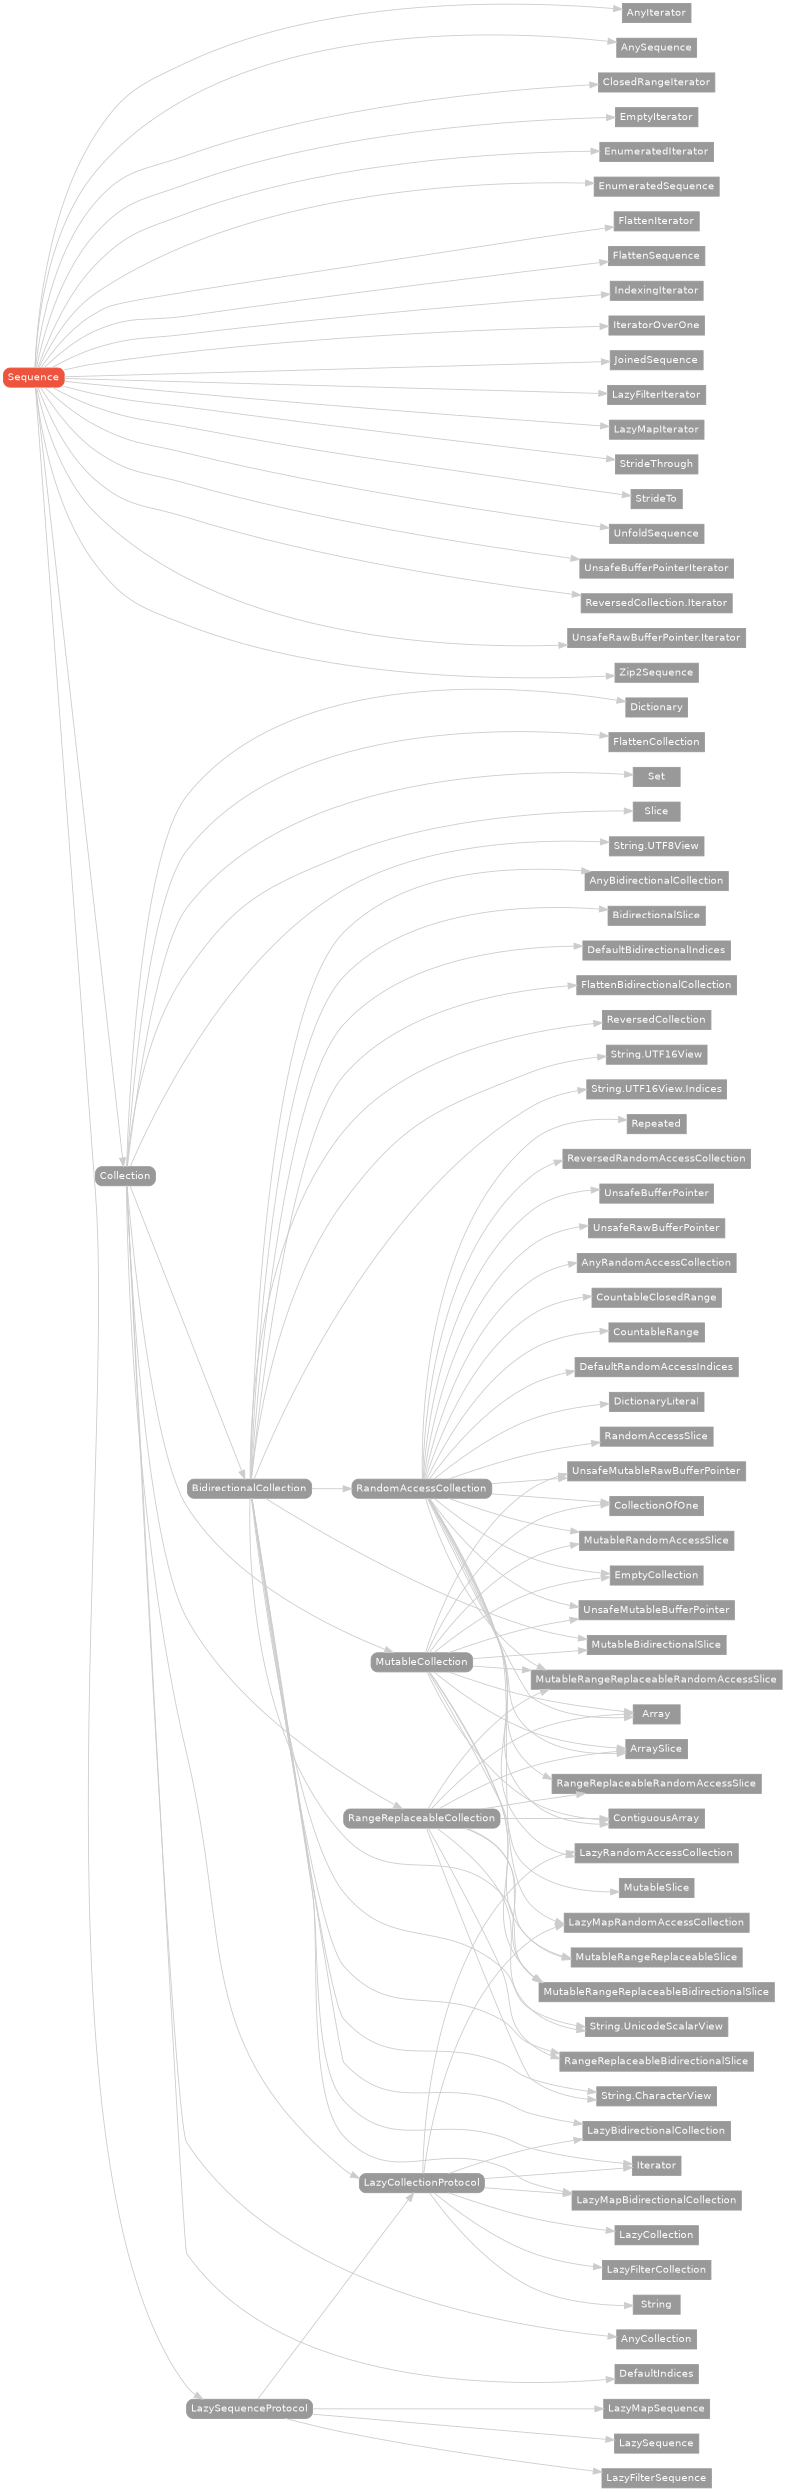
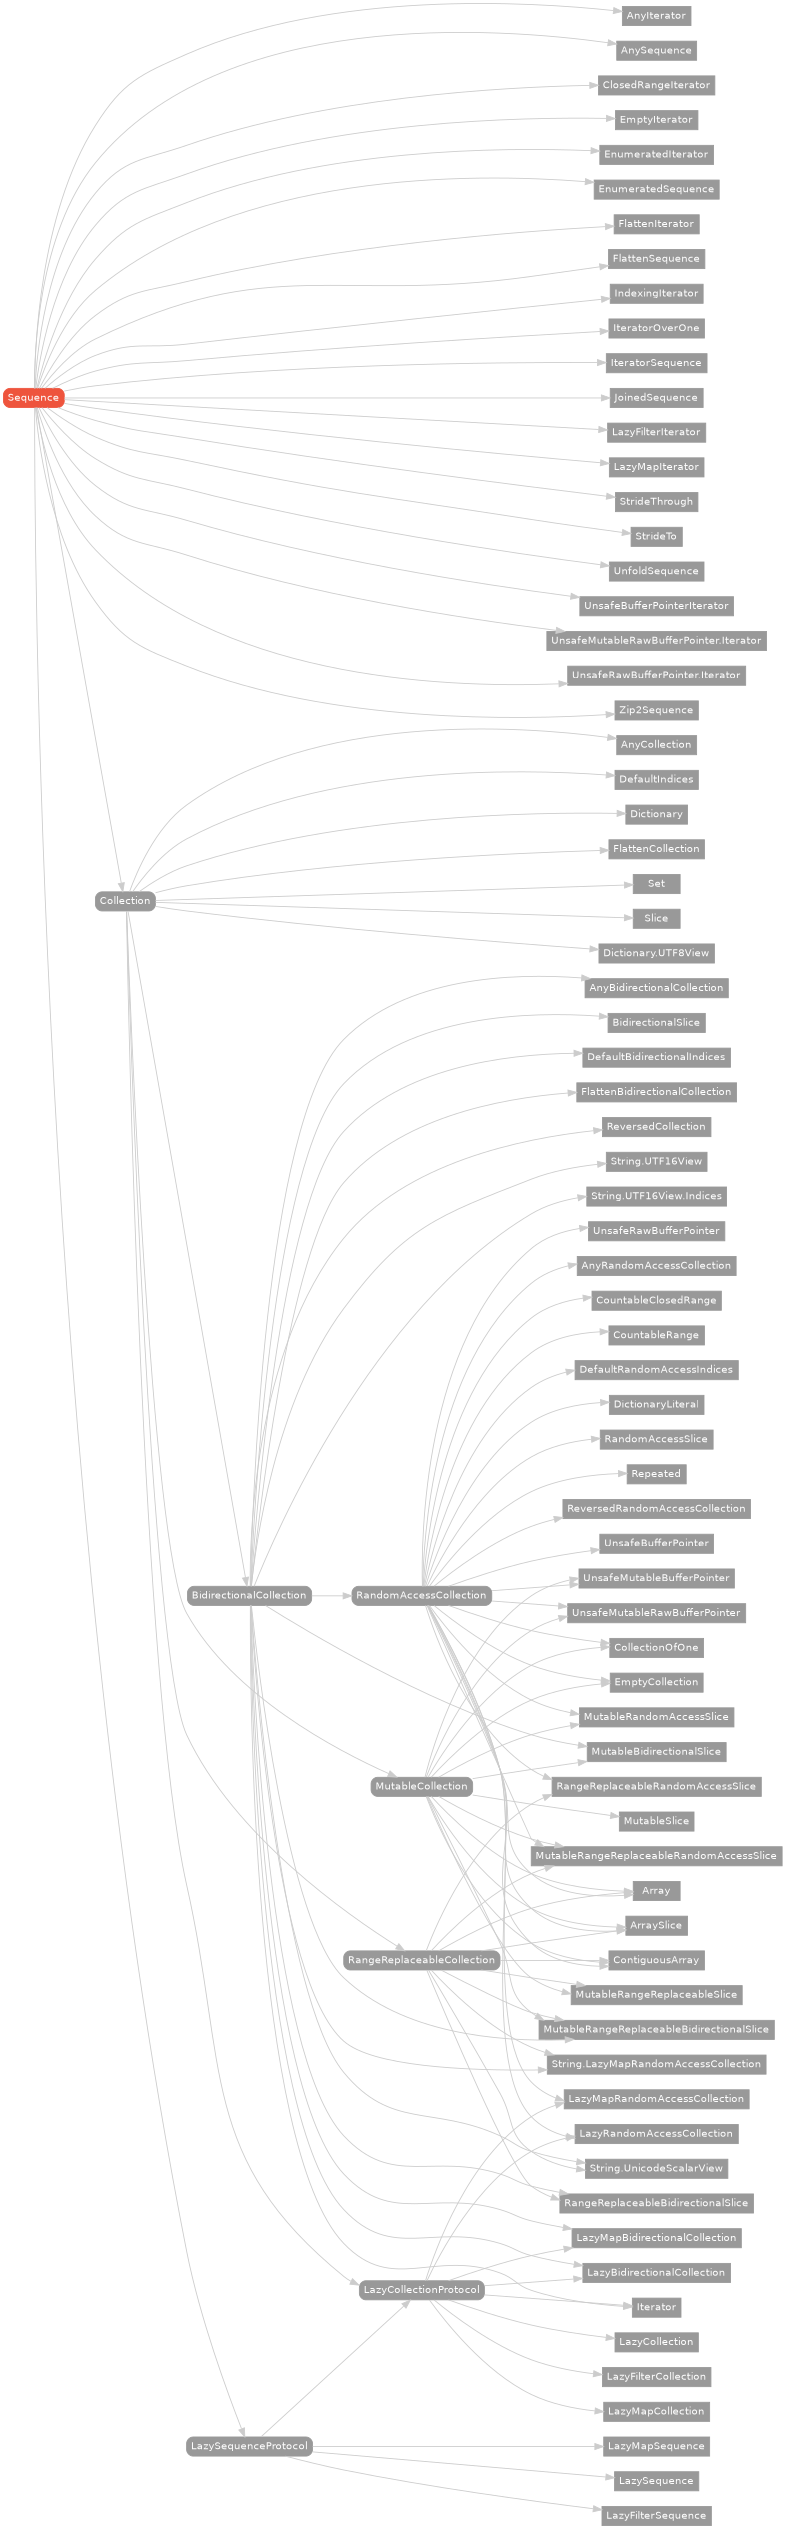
node "IteratorSequence": added
node "ReversedCollection.Iterator": label "ReversedCollection.Iterator" -> "UnsafeMutableRawBufferPointer.Iterator"
node "String.UTF8View": label "String.UTF8View" -> "Dictionary.UTF8View"
node "String.CharacterView": label "String.CharacterView" -> "String.LazyMapRandomAccessCollection"
node "String": label "String" -> "LazyMapCollection"
